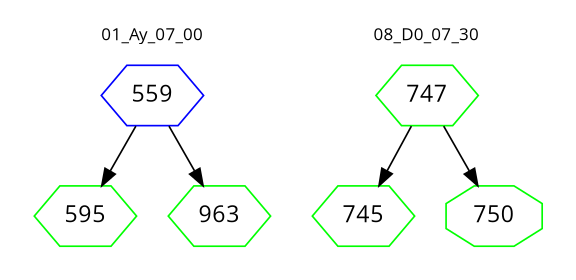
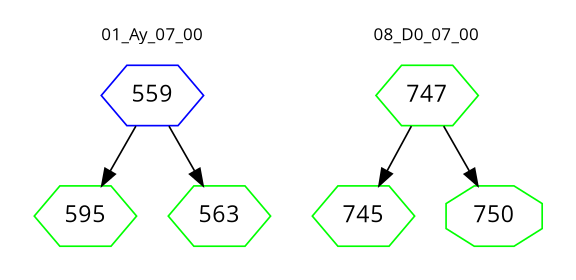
cluster "08_D0_07_30": label "08_D0_07_30" -> "08_D0_07_00"
node "963": label "963" -> "563"
